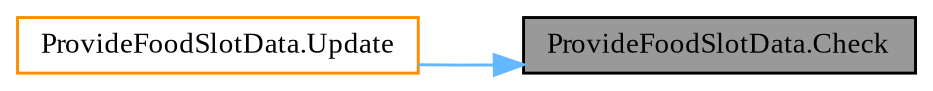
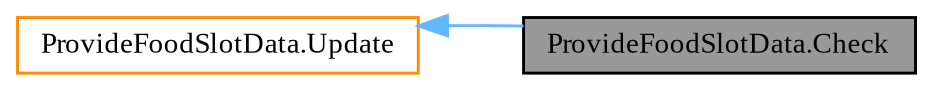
edge "ProvideFoodSlotData.Update" -> "ProvideFoodSlotData.Check": reversed
